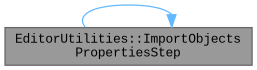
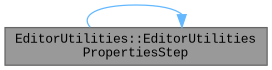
node "EditorUtilities::ImportObjects PropertiesStep": label "EditorUtilities::ImportObjects PropertiesStep" -> "EditorUtilities::EditorUtilities PropertiesStep"
